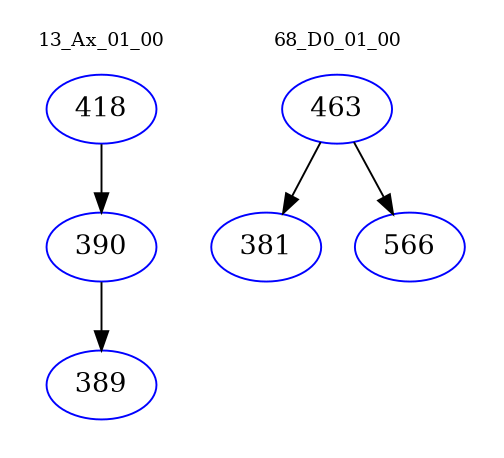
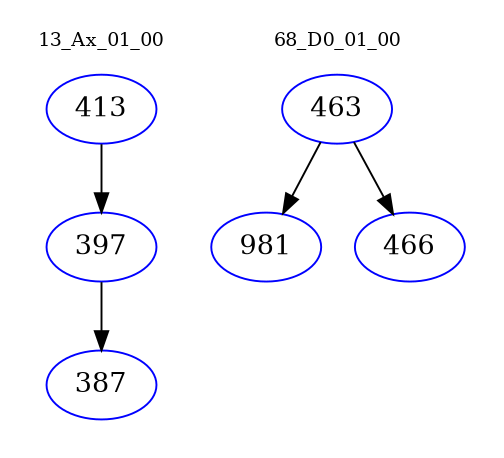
node "418": label "418" -> "413"
node "390": label "390" -> "397"
node "381": label "381" -> "981"
node "566": label "566" -> "466"
node "389": label "389" -> "387"
